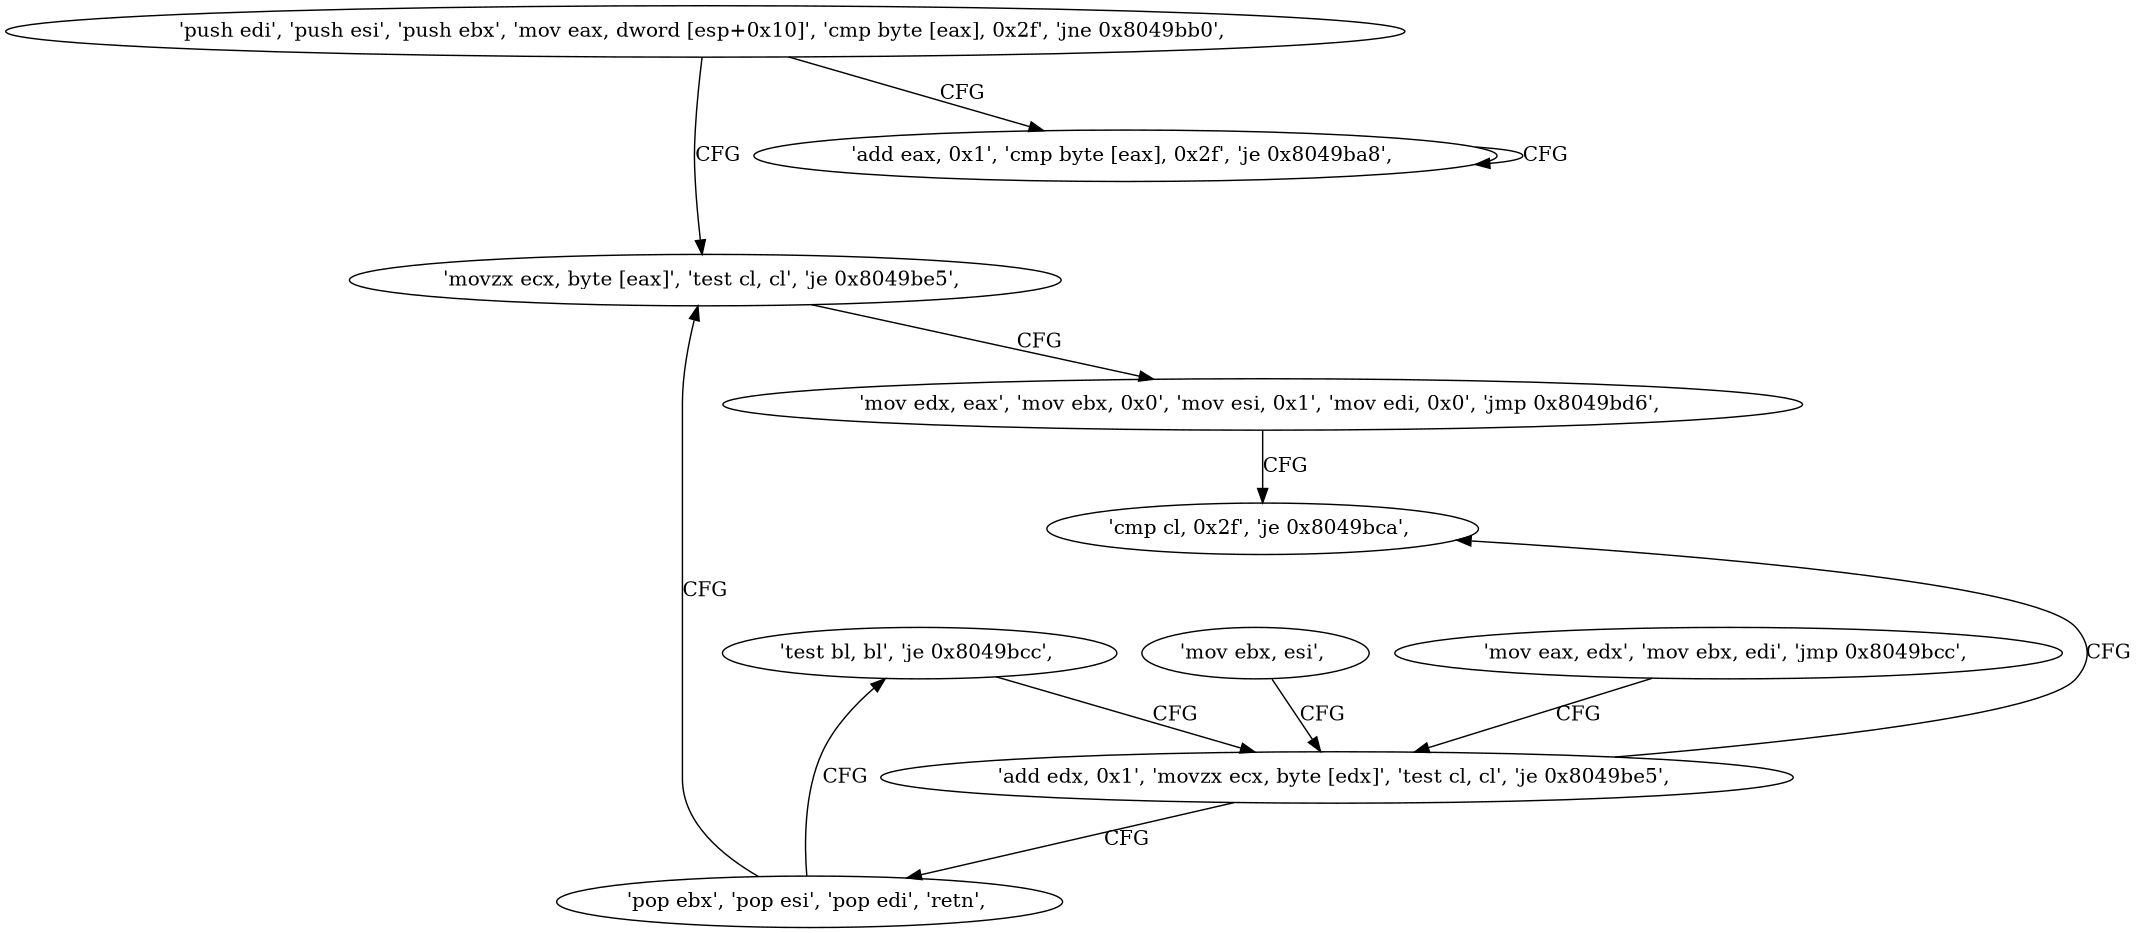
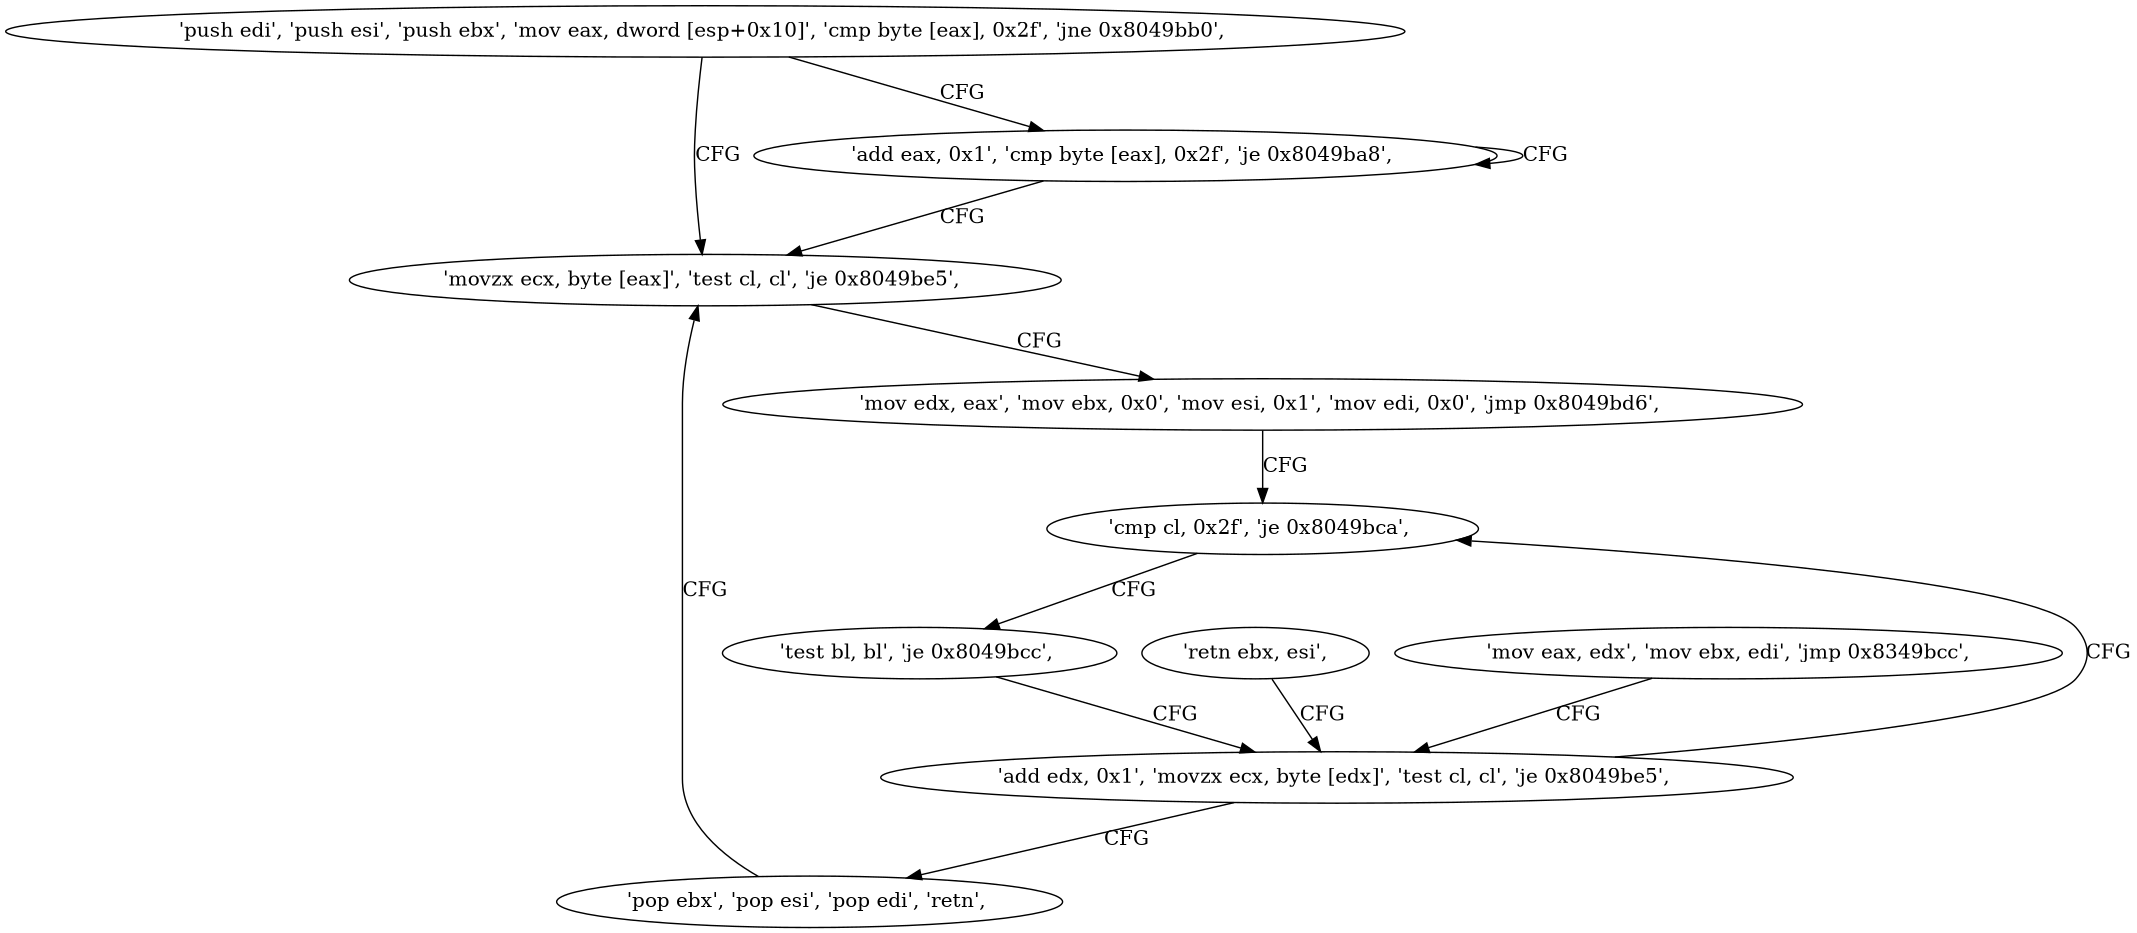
edge "'add eax, 0x1', 'cmp byte [eax], 0x2f', 'je 0x8049ba8'," -> "'movzx ecx, byte [eax]', 'test cl, cl', 'je 0x8049be5',": added, label "CFG"
node "'mov ebx, esi',": label "'mov ebx, esi'," -> "'retn ebx, esi',"
node "'mov eax, edx', 'mov ebx, edi', 'jmp 0x8049bcc',": label "'mov eax, edx', 'mov ebx, edi', 'jmp 0x8049bcc'," -> "'mov eax, edx', 'mov ebx, edi', 'jmp 0x8349bcc',"
edge "'pop ebx', 'pop esi', 'pop edi', 'retn'," -> "'test bl, bl', 'je 0x8049bcc',": now "'cmp cl, 0x2f', 'je 0x8049bca'," -> "'test bl, bl', 'je 0x8049bcc',"
